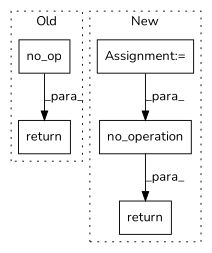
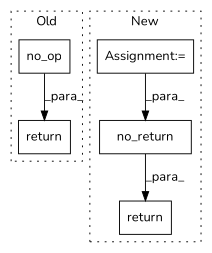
node "no_operation": label "no_operation" -> "no_return"
